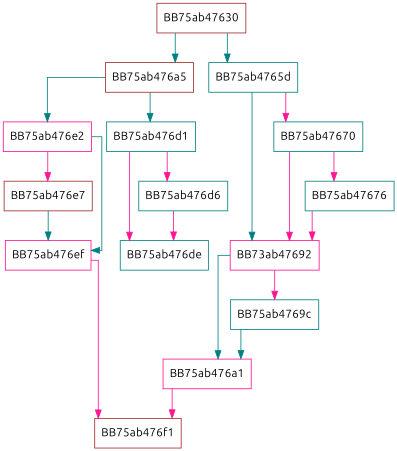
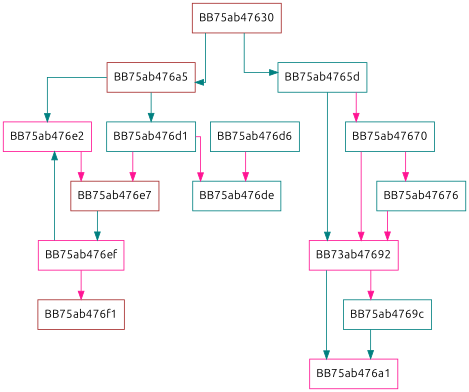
edge "BB75ab476d1" -> "BB75ab476d6": now "BB75ab476d1" -> "BB75ab476e7"
edge "BB75ab476e2" -> "BB75ab476ef": reversed
edge "BB75ab476a1" -> "BB75ab476f1": removed
